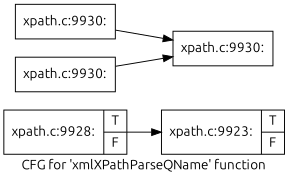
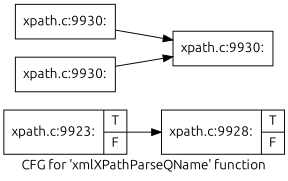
edge "xpath.c:9928:" -> "xpath.c:9923:": reversed
